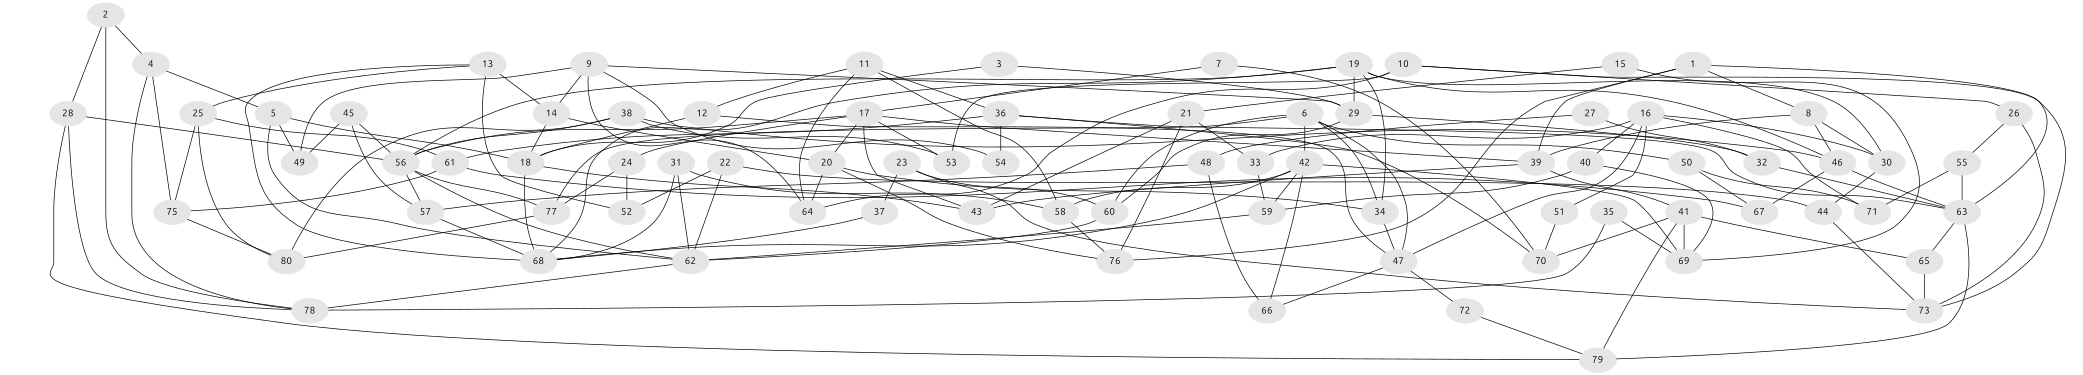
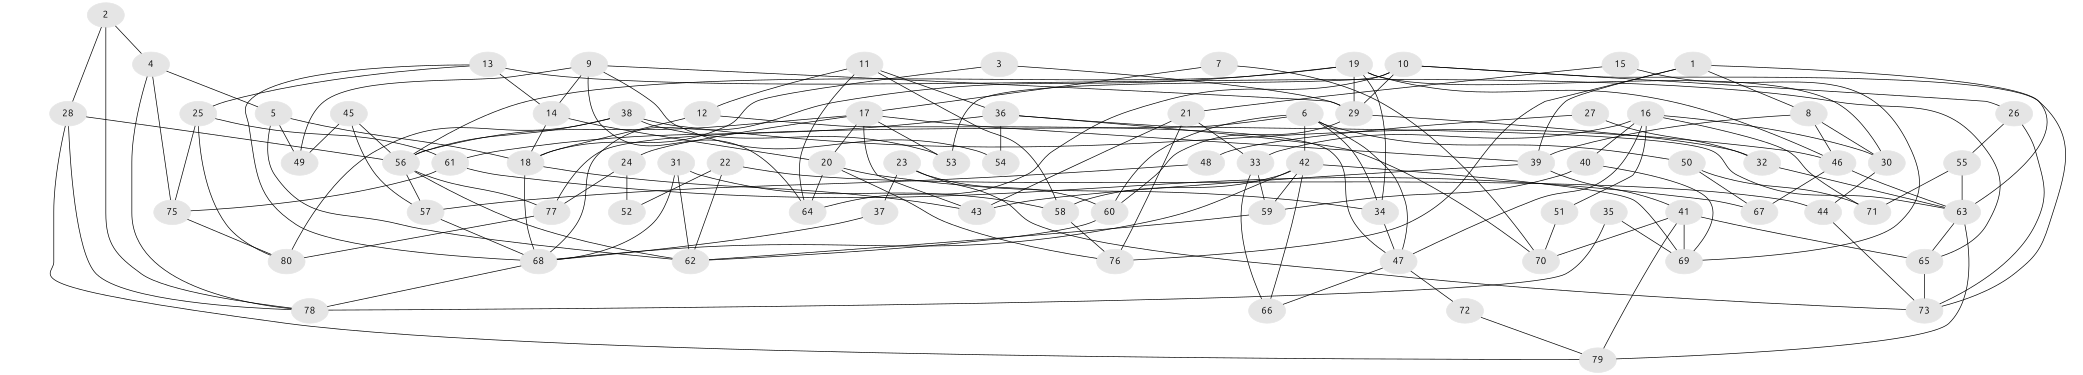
edge "10" -- "29": added
edge "13" -- "52": now "13" -- "65"
edge "48" -- "66": now "33" -- "66"
edge "62" -- "78": now "68" -- "78"
